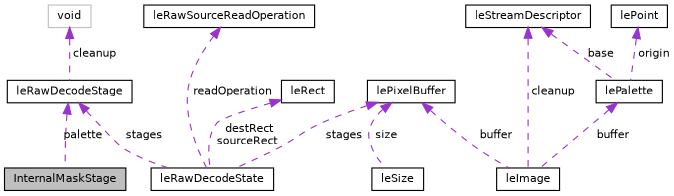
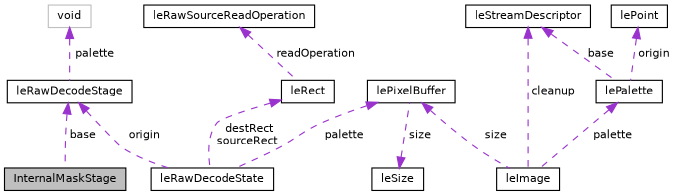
edge "leRawDecodeStage" -> "void": label " cleanup" -> " palette"
edge "leRawDecodeState" -> "leRawSourceReadOperation": now "leRect" -> "leRawSourceReadOperation"
edge "InternalMaskStage" -> "leRawDecodeStage": label " palette" -> " base"
edge "leRawDecodeState" -> "leRawDecodeStage": label " stages" -> " origin"
edge "leRawDecodeState" -> "lePixelBuffer": label " stages" -> " palette"
edge "leImage" -> "lePixelBuffer": label " buffer" -> " size"
edge "leImage" -> "lePalette": label " buffer" -> " palette"
edge "leSize" -> "lePixelBuffer": reversed
